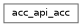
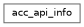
node "acc_api_acc": label "acc_api_acc" -> "acc_api_info"
